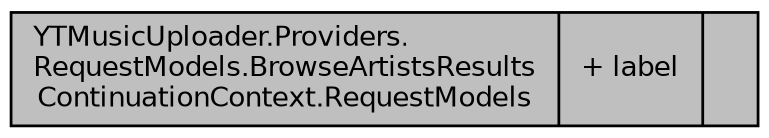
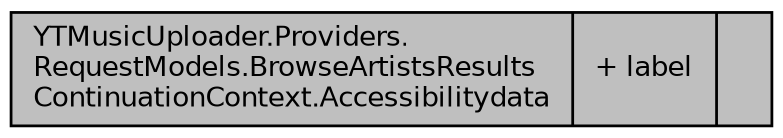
node "YTMusicUploader.Providers.": text "ContinuationContext.RequestModels" -> "ContinuationContext.Accessibilitydata"
